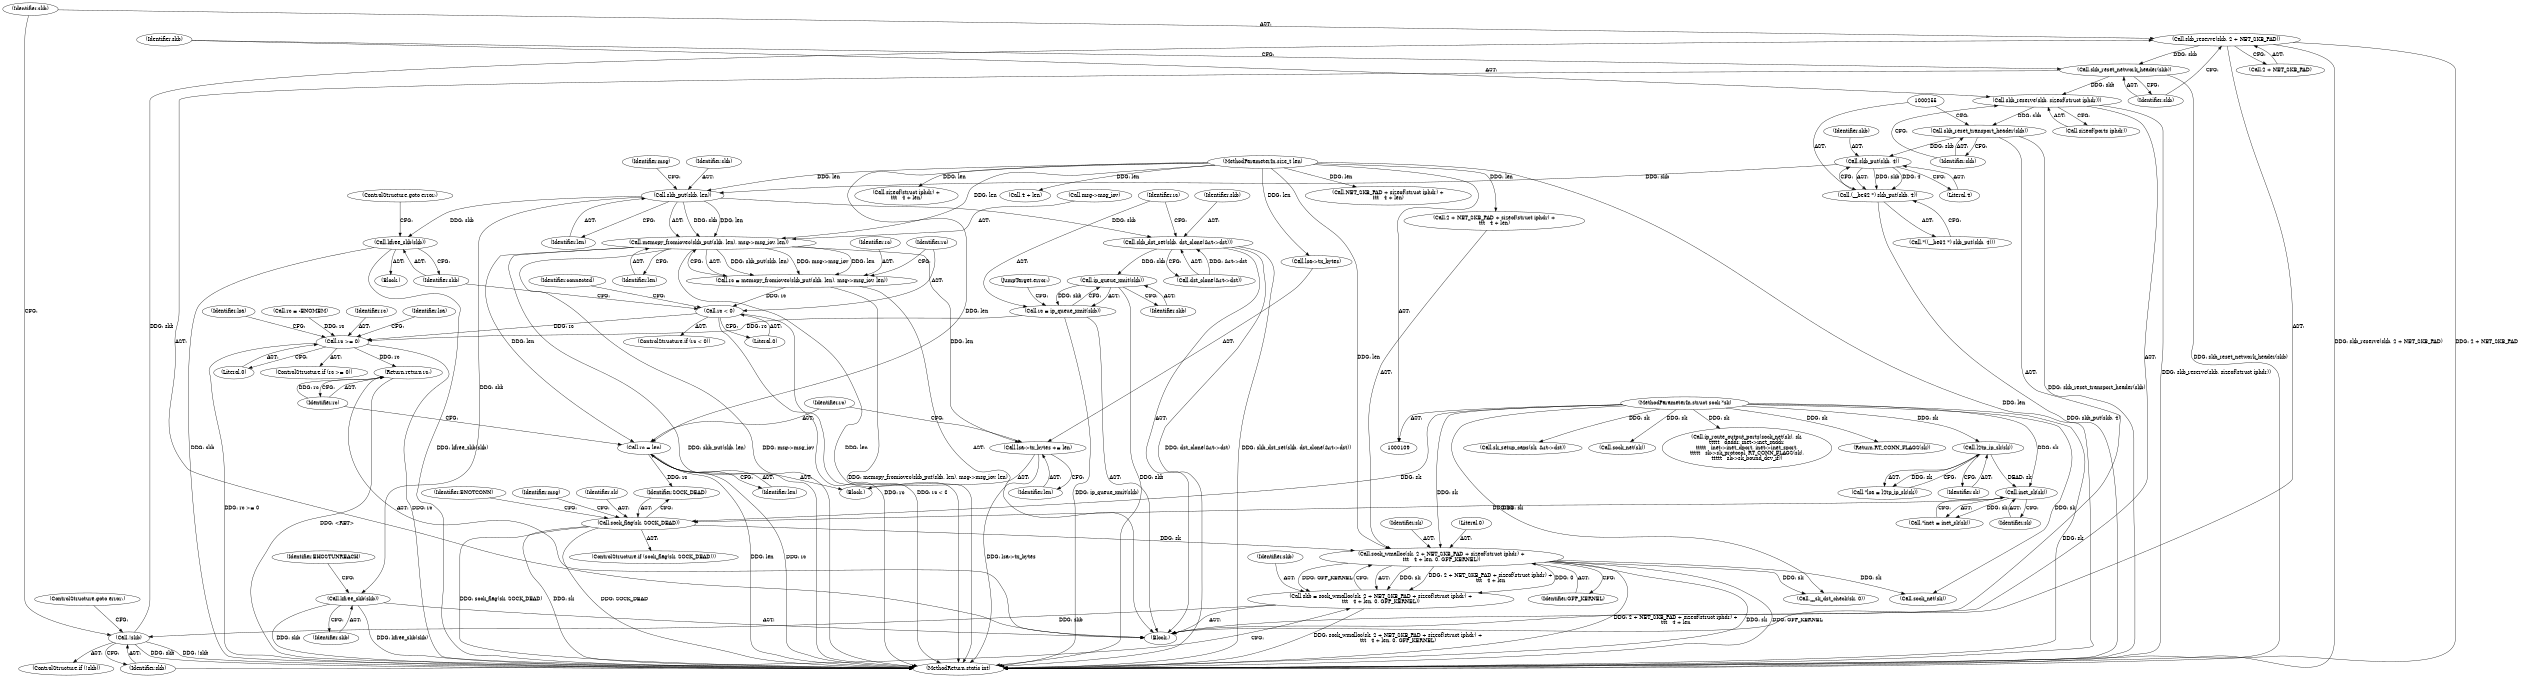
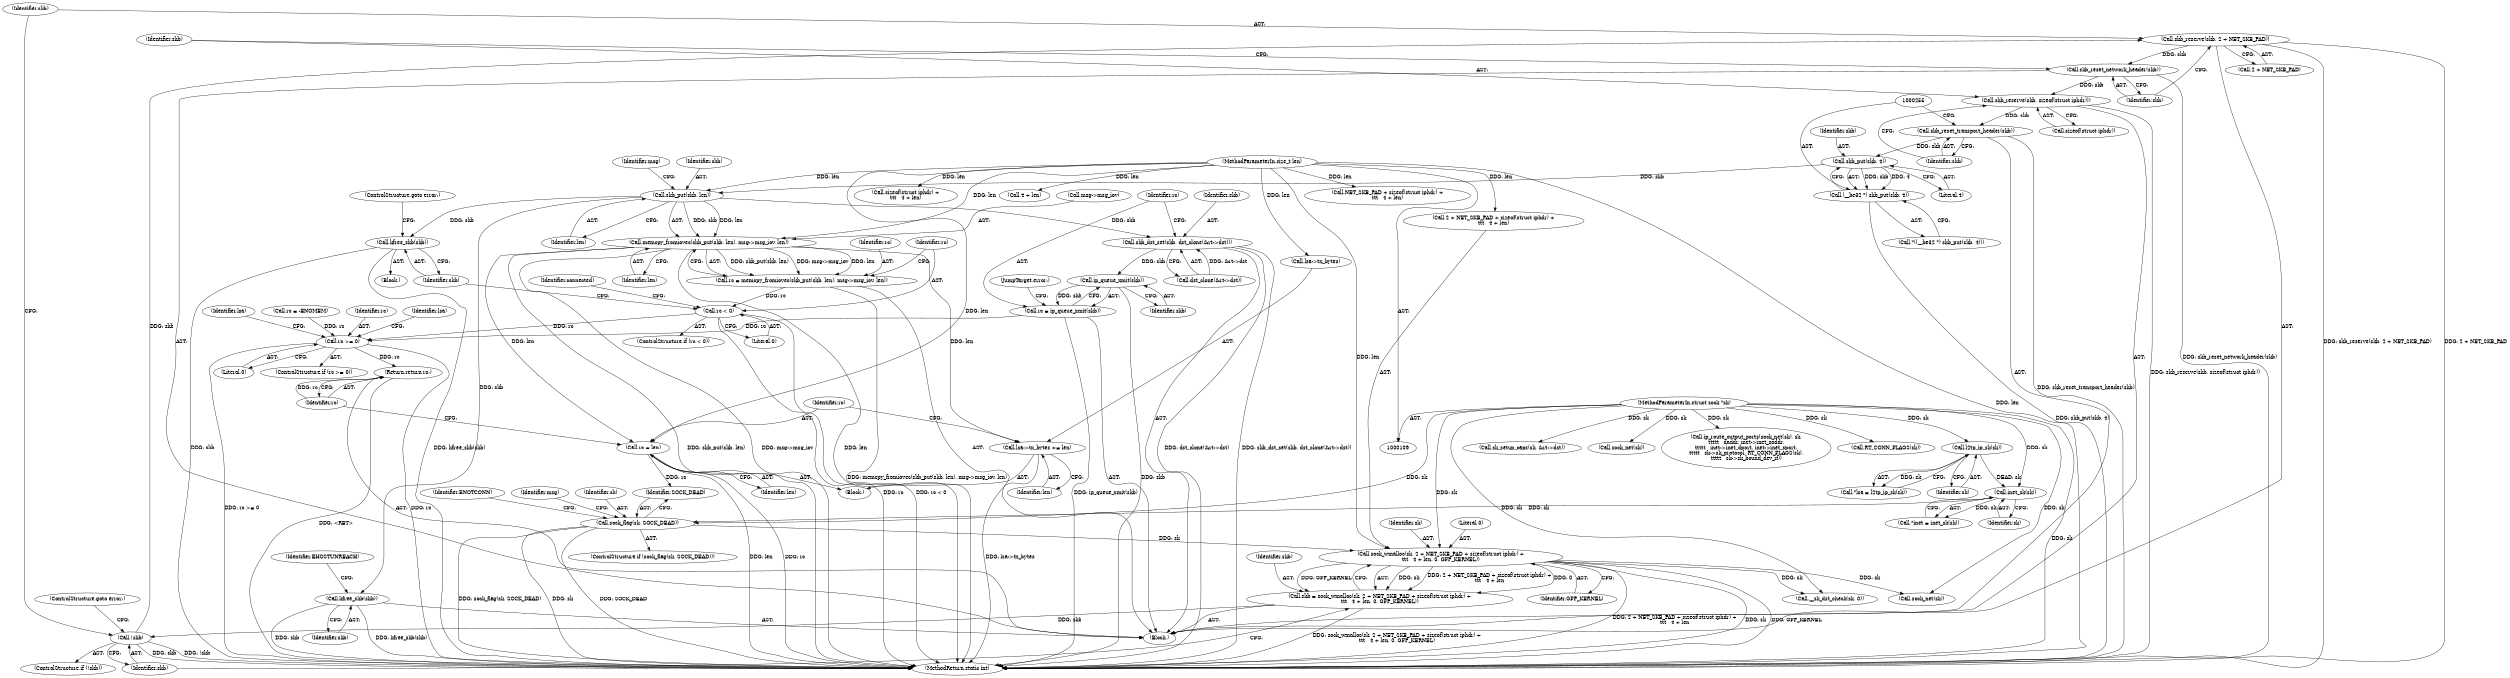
node "(Call,sizeof(ports iphdr))": label "(Call,sizeof(ports iphdr))" -> "(Call,sizeof(struct iphdr))"
node "(Return,RT_CONN_FLAGS(sk))": label "(Return,RT_CONN_FLAGS(sk))" -> "(Call,RT_CONN_FLAGS(sk))"
